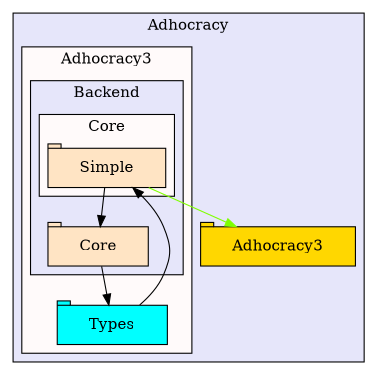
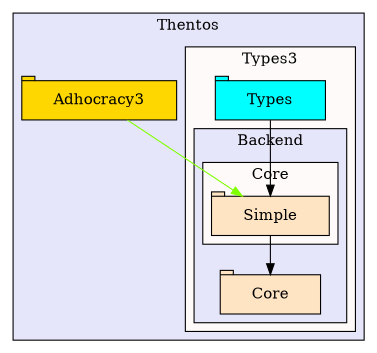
cluster "Adhocracy": label "Adhocracy" -> "Thentos"
cluster "Adhocracy3": label "Adhocracy3" -> "Types3"
edge "Simple" -> "Adhocracy3": reversed
edge "Core" -> "Types": removed
